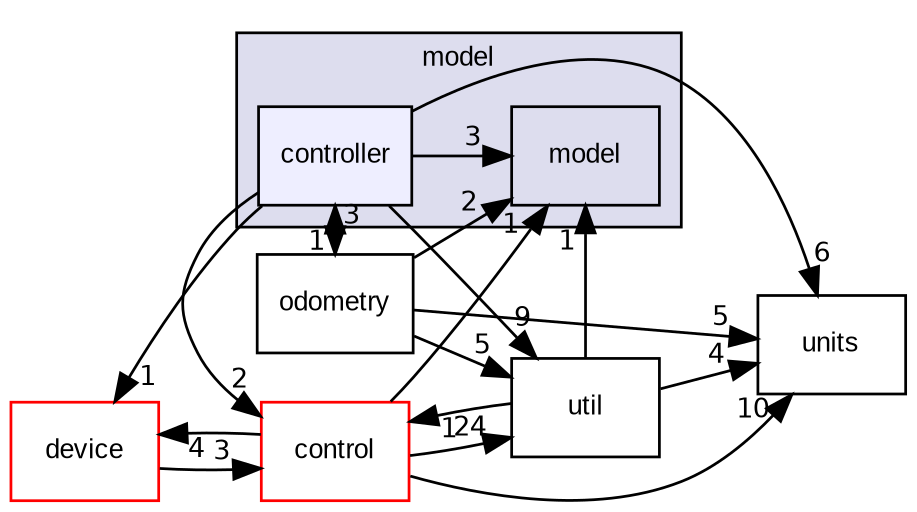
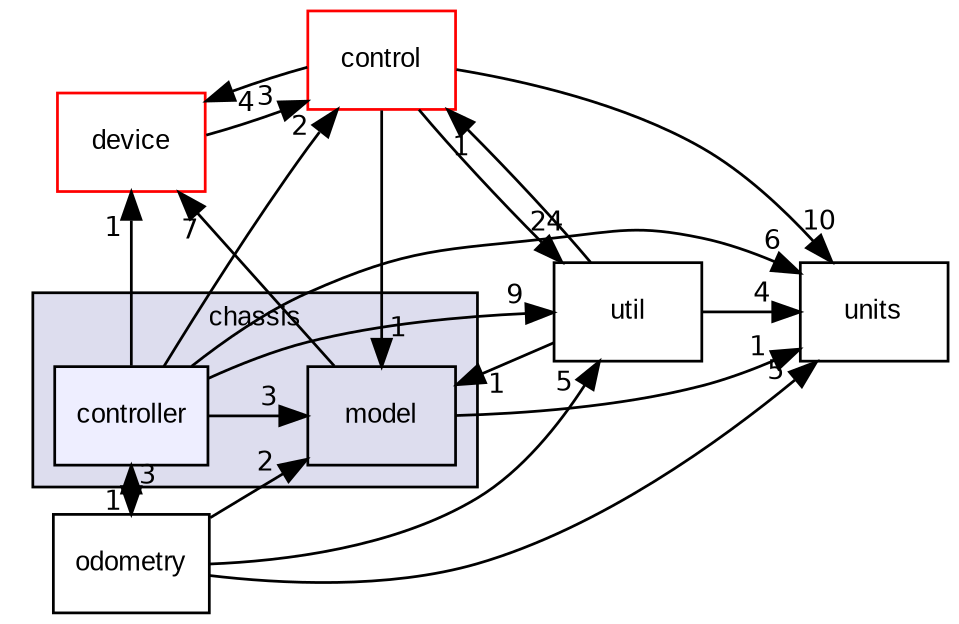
cluster "model": label "model" -> "chassis"
edge "model" -> "device": added
edge "model" -> "units": added
